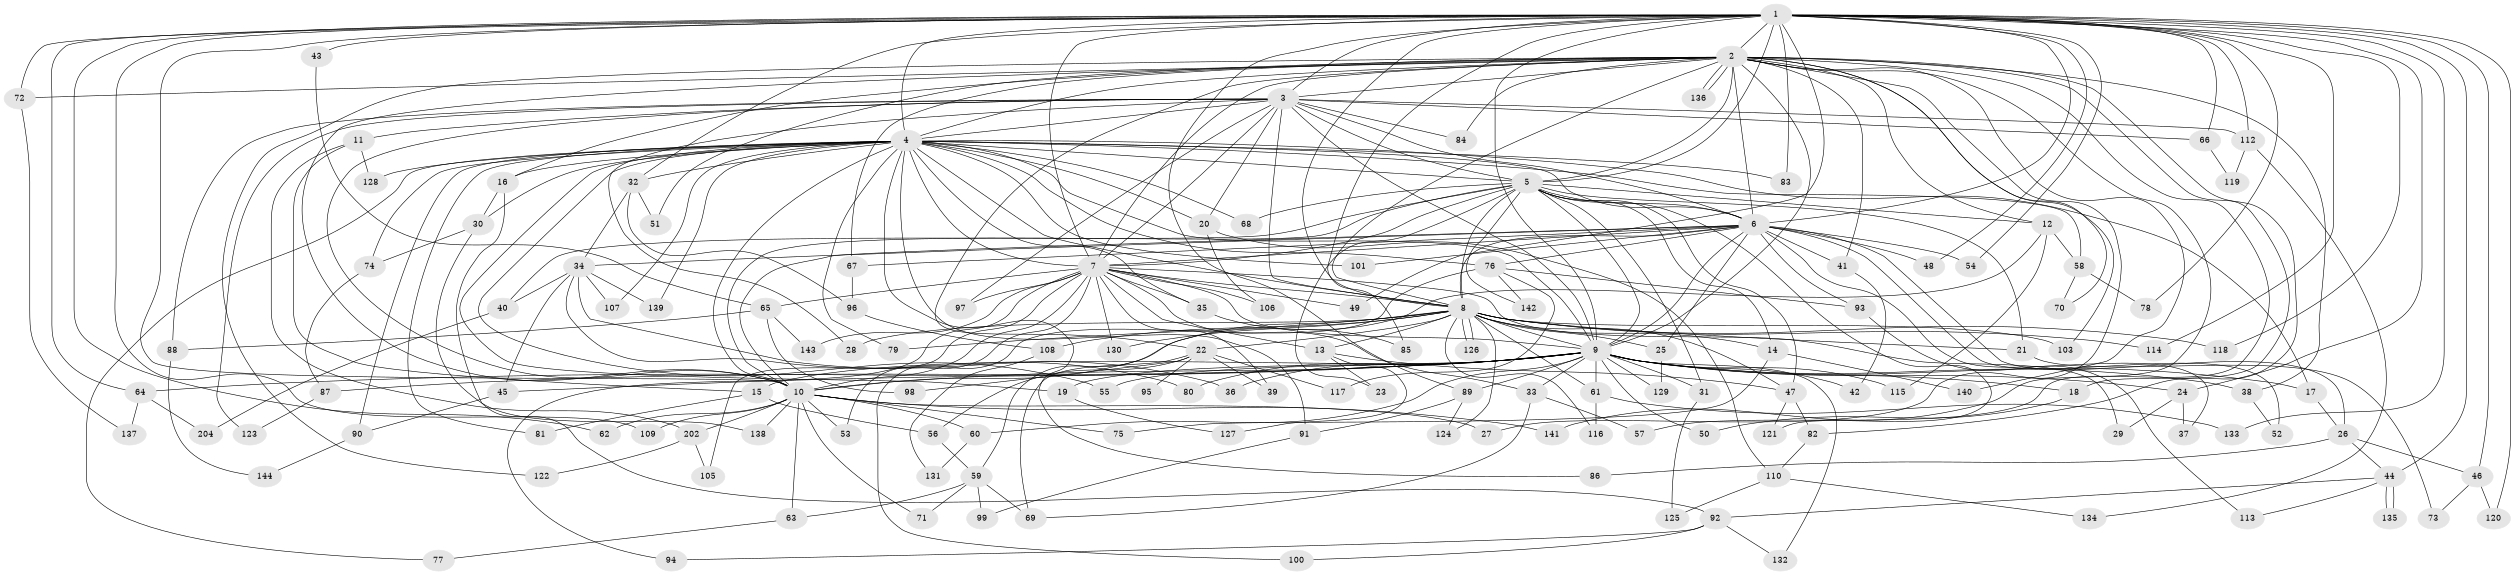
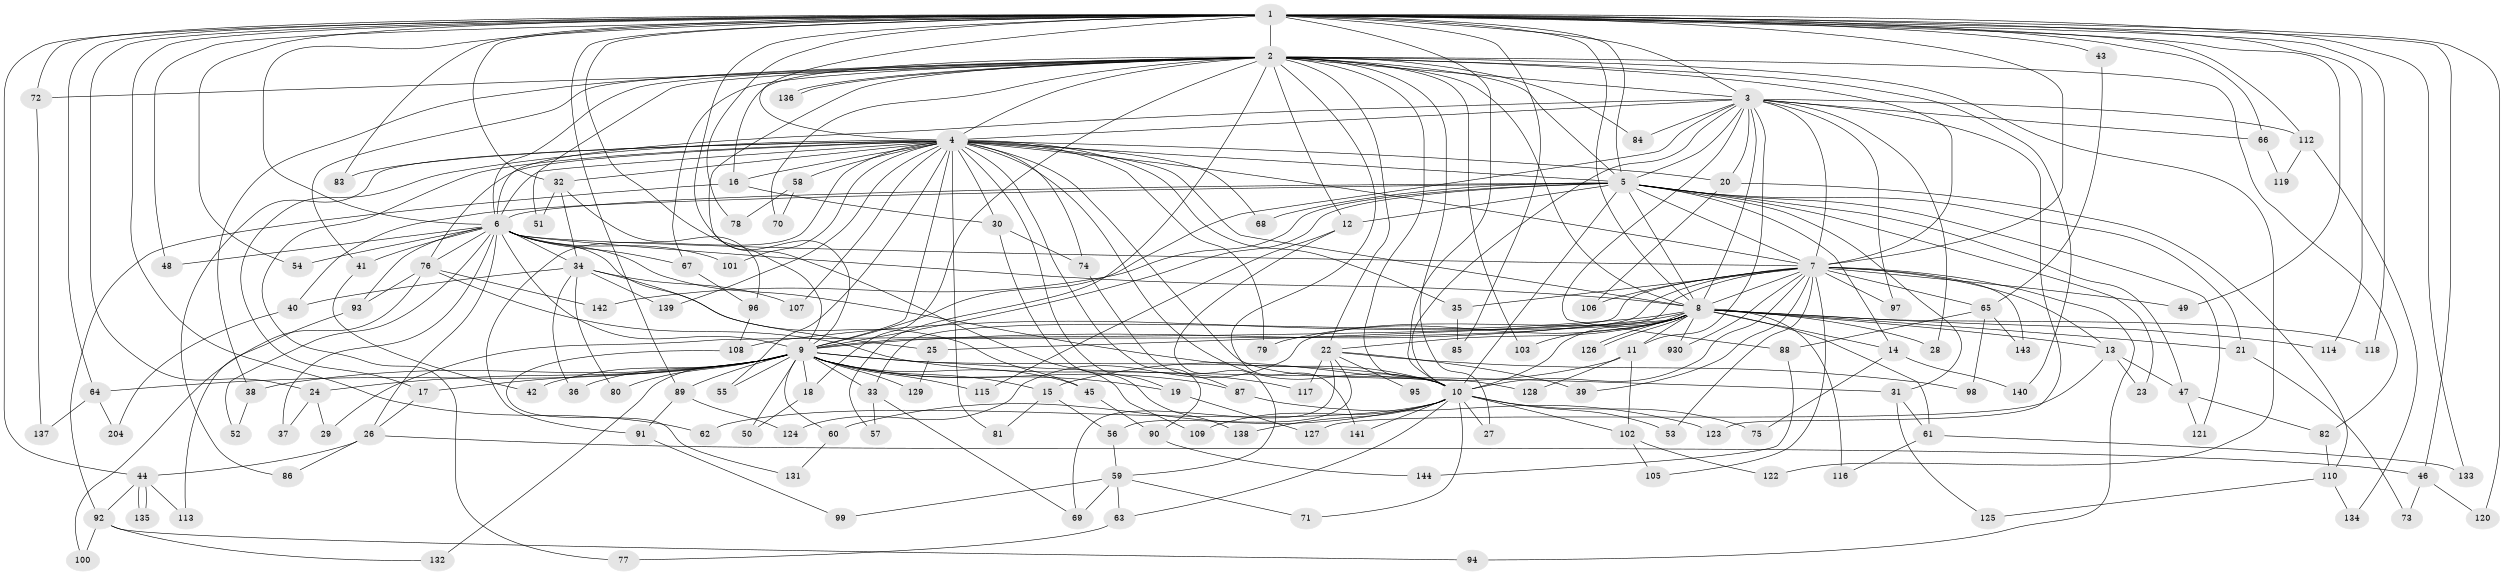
edge "12" -- "58": removed
edge "8" -- "47": now "8" -- "11"
node "130": label "130" -> "930"
edge "9" -- "61": now "31" -- "61"
node "202": label "202" -> "102"
